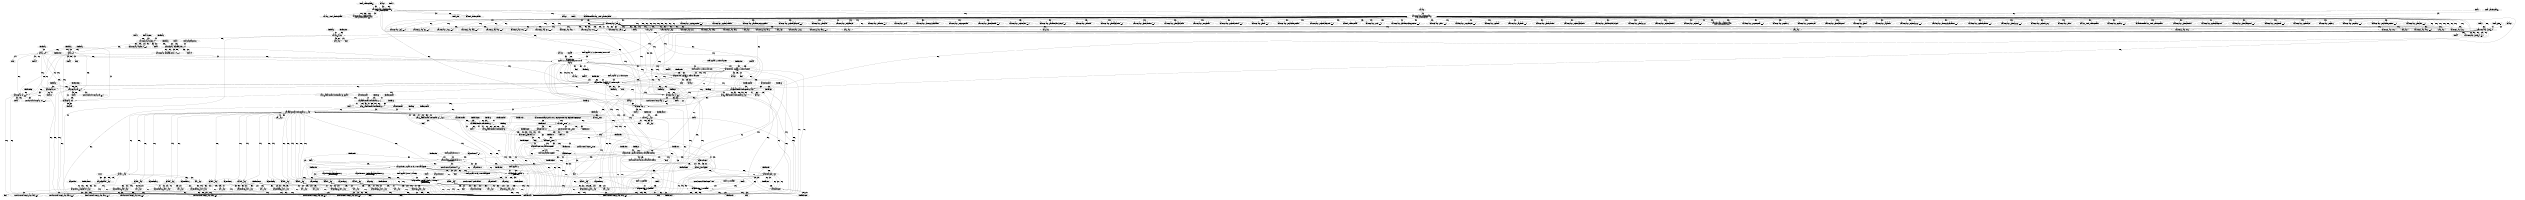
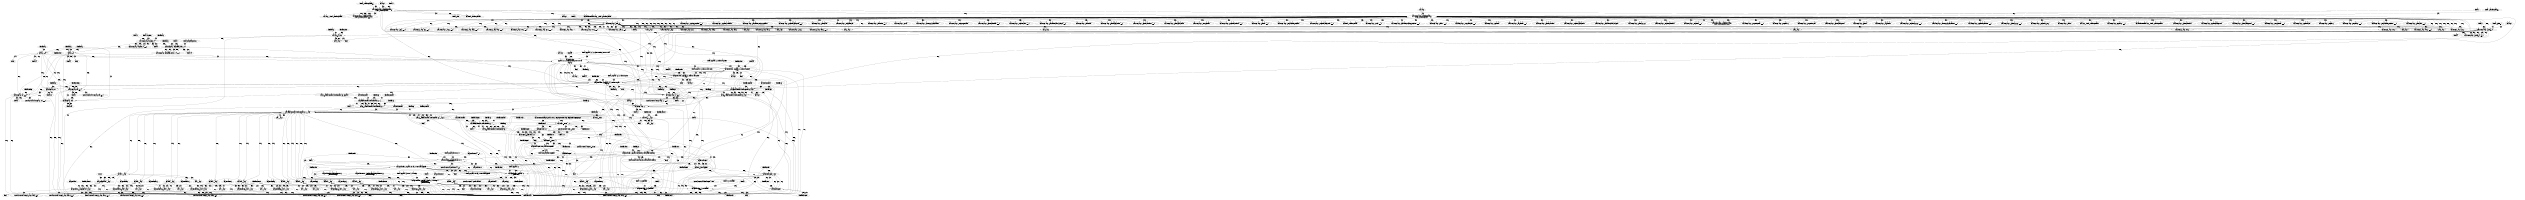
node "(Call,pm.maxabs8)": added
node "(Call,pm.log8)": removed
